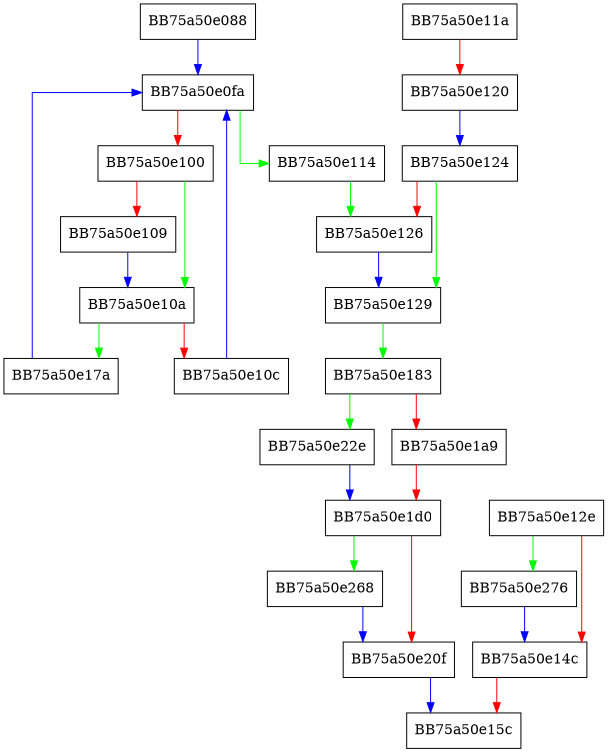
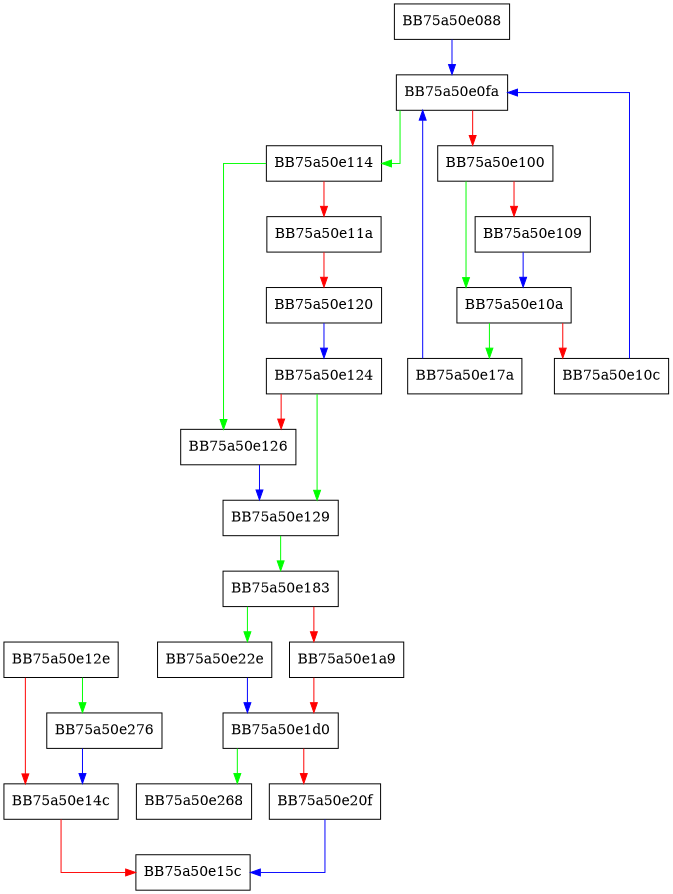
edge "BB75a50e114" -> "BB75a50e11a": added
edge "BB75a50e268" -> "BB75a50e20f": removed
